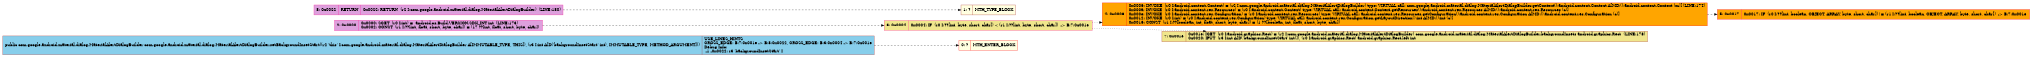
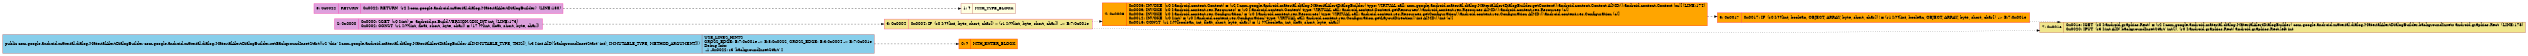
edge "5: 0x0017" -> "7: 0x001e": added
node "0: ?": fillcolor lightyellow -> orange
